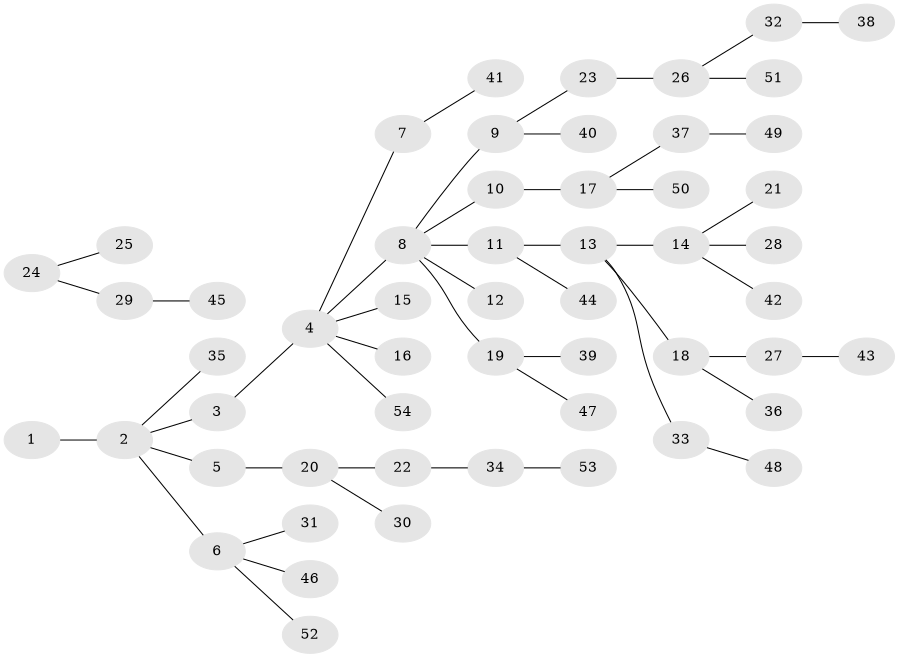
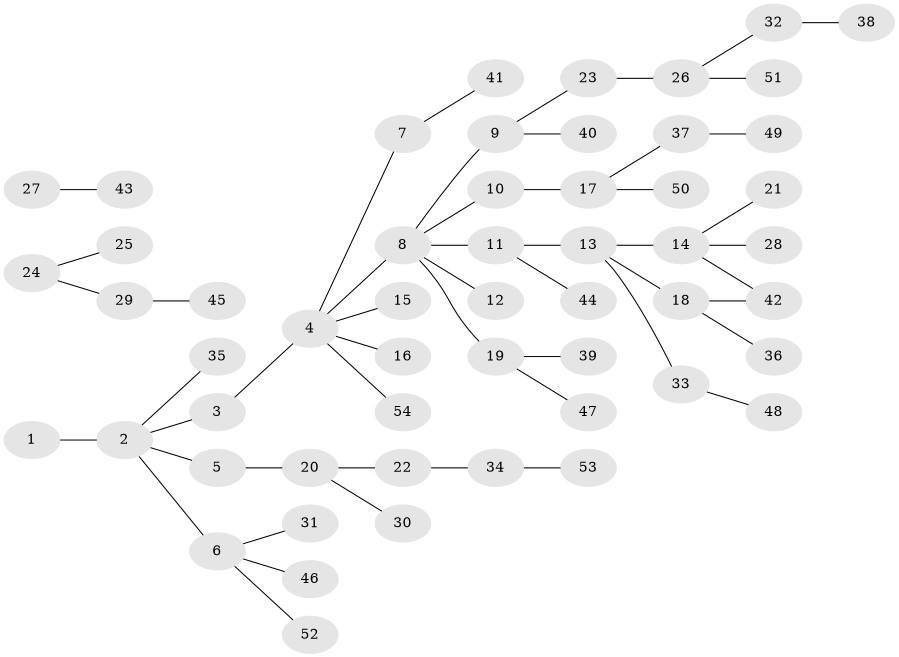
edge "18" -- "27": now "18" -- "42"
